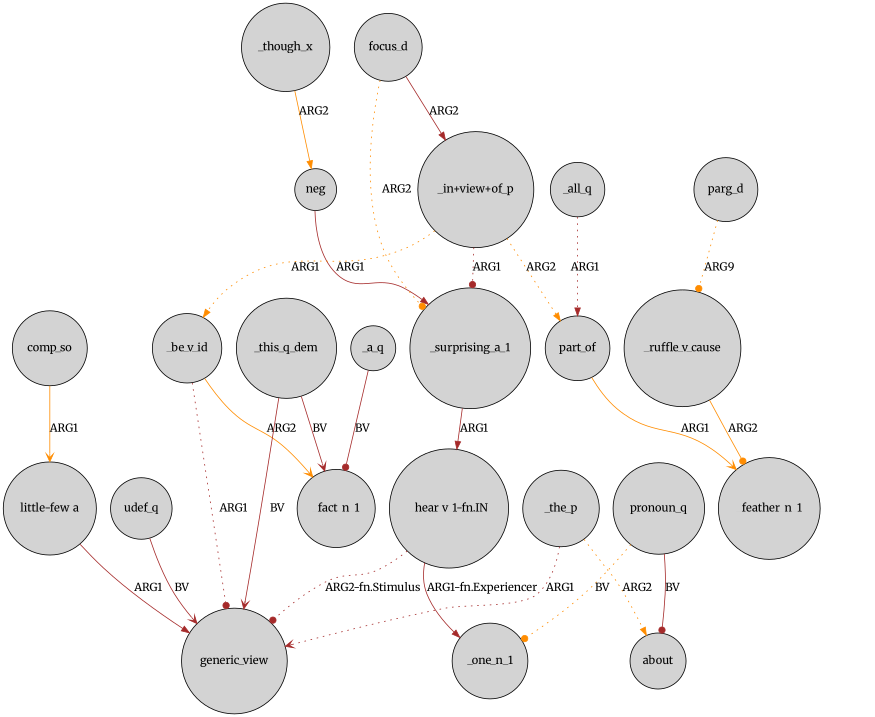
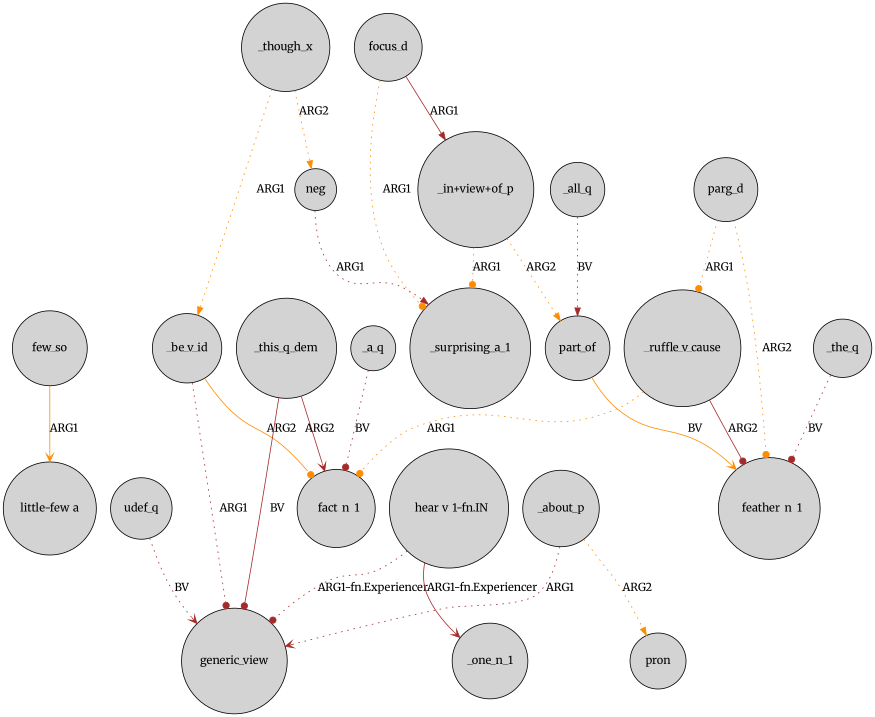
edge "focus_d" -> "_in+view+of_p": label "ARG2" -> "ARG1"
edge "_though_x" -> "neg": style solid -> dotted
edge "focus_d" -> "_surprising_a_1": label "ARG2" -> "ARG1"
edge "_in+view+of_p" -> "_be_v_id": now "_though_x" -> "_be_v_id"
edge "_in+view+of_p" -> "_surprising_a_1": color brown -> darkorange
edge "_all_q" -> "part_of": label "ARG1" -> "BV"
edge "parg_d" -> "_ruffle_v_cause": label "ARG9" -> "ARG1"
edge "neg" -> "_surprising_a_1": style solid -> dotted
edge "parg_d" -> "_feather_n_1": added, label "ARG2"
node "comp_so": label "comp_so" -> "few_so"
node "_the_q": added
edge "_ruffle_v_cause" -> "_fact_n_1": added, label "ARG1"
edge "_a_q" -> "_fact_n_1": style solid -> dotted
edge "_surprising_a_1" -> "_hear_v_1-fn.IN": removed, label "ARG1"
edge "_be_v_id" -> "_fact_n_1": arrowhead vee -> dot
edge "_this_q_dem" -> "_fact_n_1": label "BV" -> "ARG2"
edge "part_of" -> "_feather_n_1": label "ARG1" -> "BV"
edge "_ruffle_v_cause" -> "_feather_n_1": color darkorange -> brown
edge "_this_q_dem" -> "generic_view": arrowhead vee -> dot
node "_the_p": label "_the_p" -> "_about_p"
node "pronoun_q": removed
edge "udef_q" -> "generic_view": style solid -> dotted
edge "_hear_v_1-fn.IN" -> "generic_view": label "ARG2-fn.Stimulus" -> "ARG1-fn.Experiencer"
edge "little-few_a" -> "generic_view": removed, label "ARG1"
edge "_hear_v_1-fn.IN" -> "_one_n_1": arrowhead normal -> vee
node "about": label "about" -> "pron"
